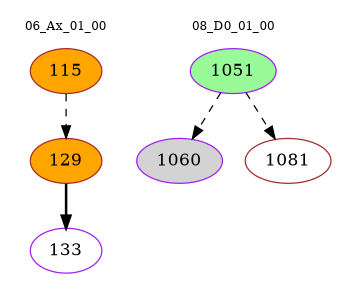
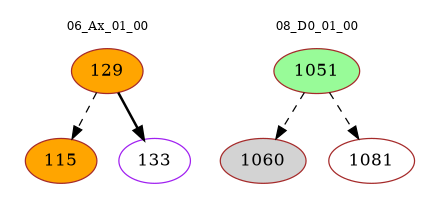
node "1051": color purple -> brown
edge "115" -> "129": reversed
node "1060": color purple -> brown
